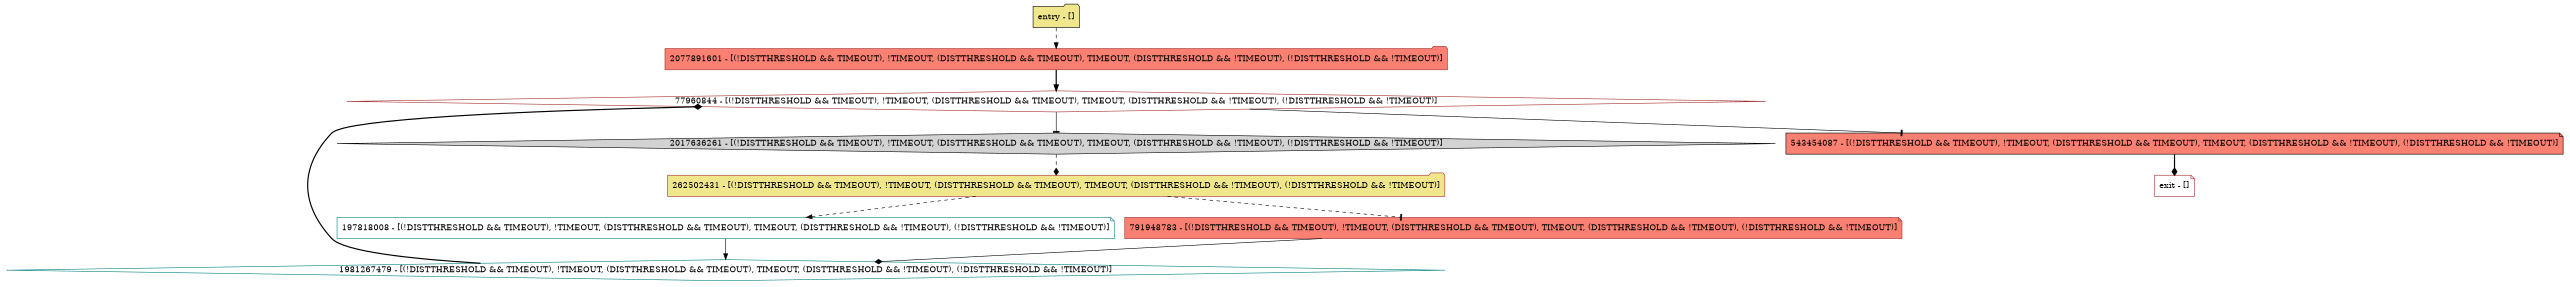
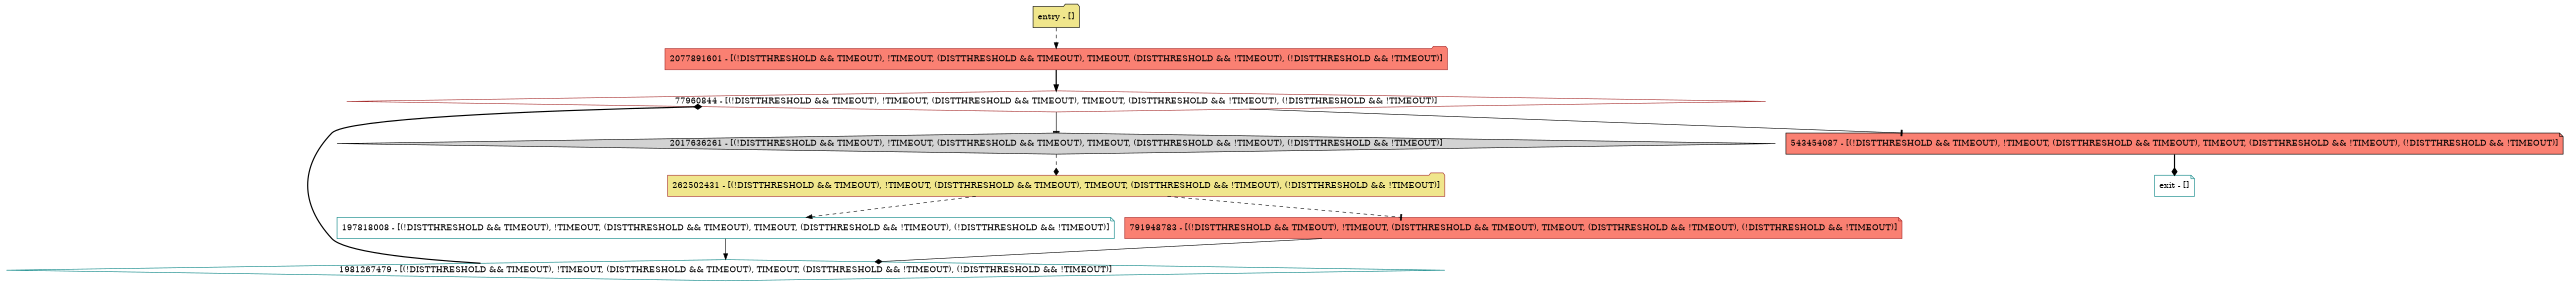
node "exit - []": color brown -> teal
